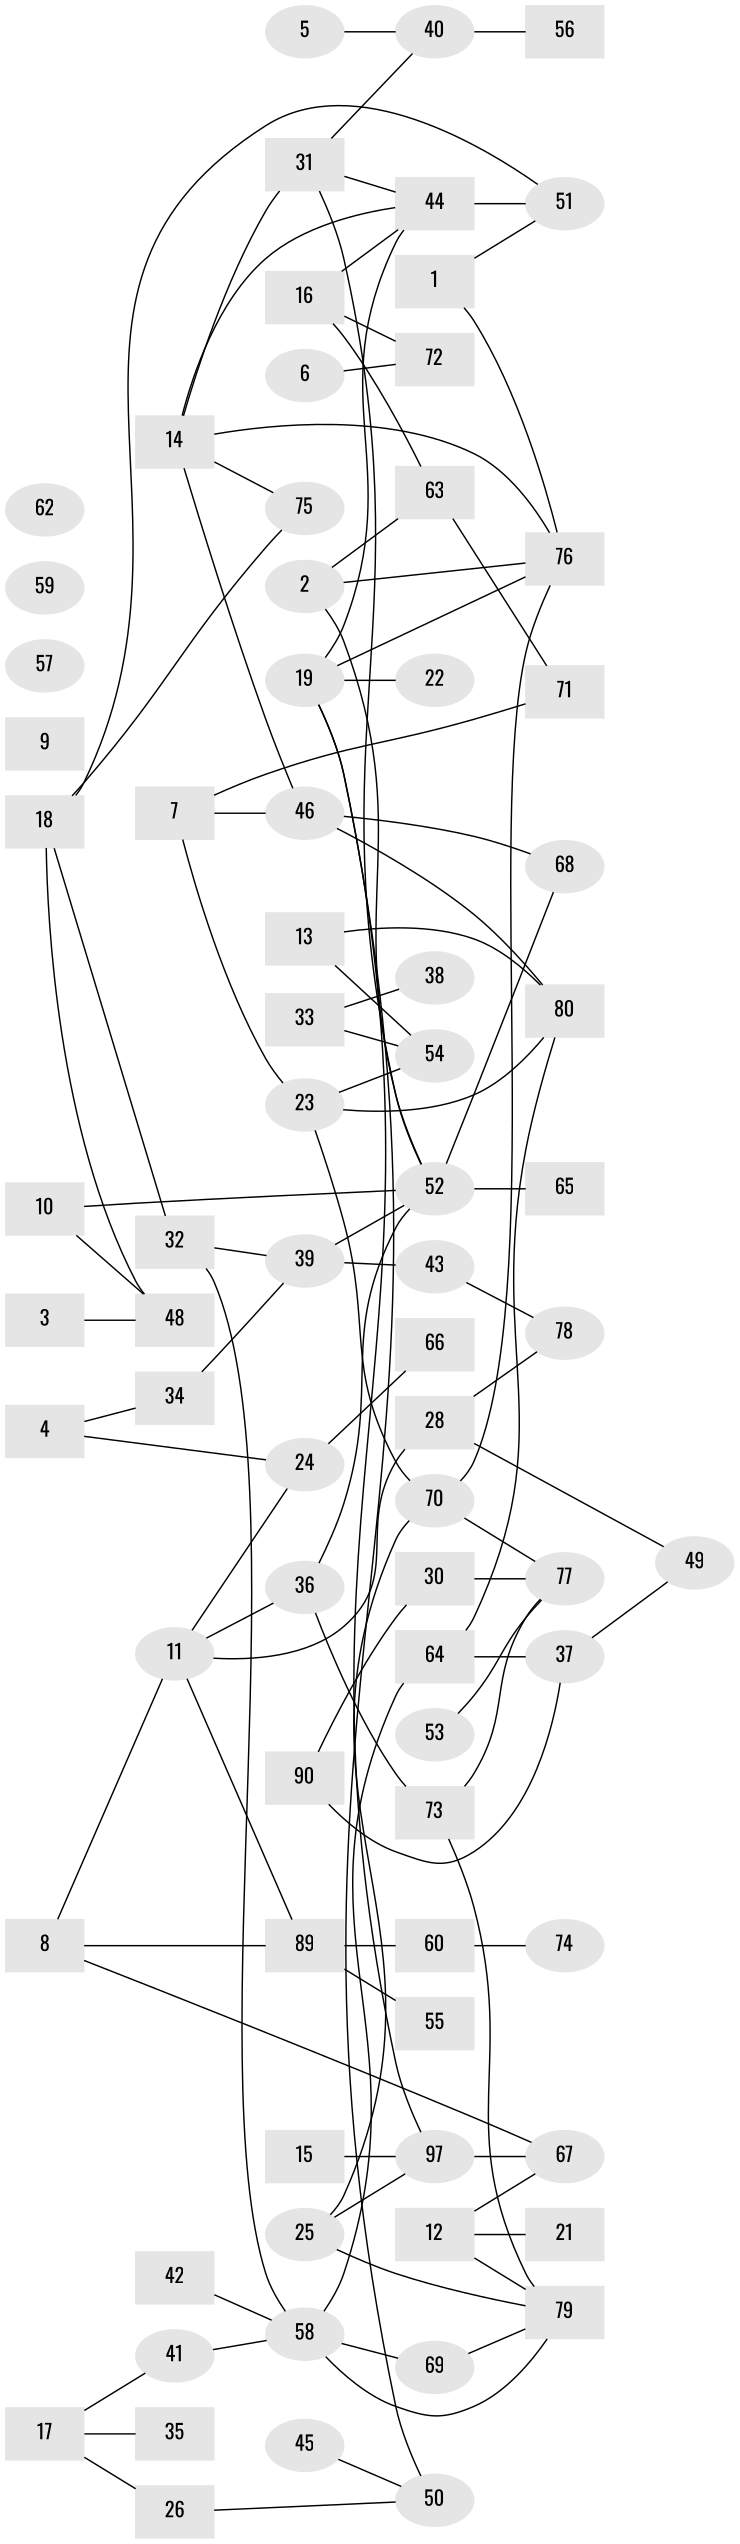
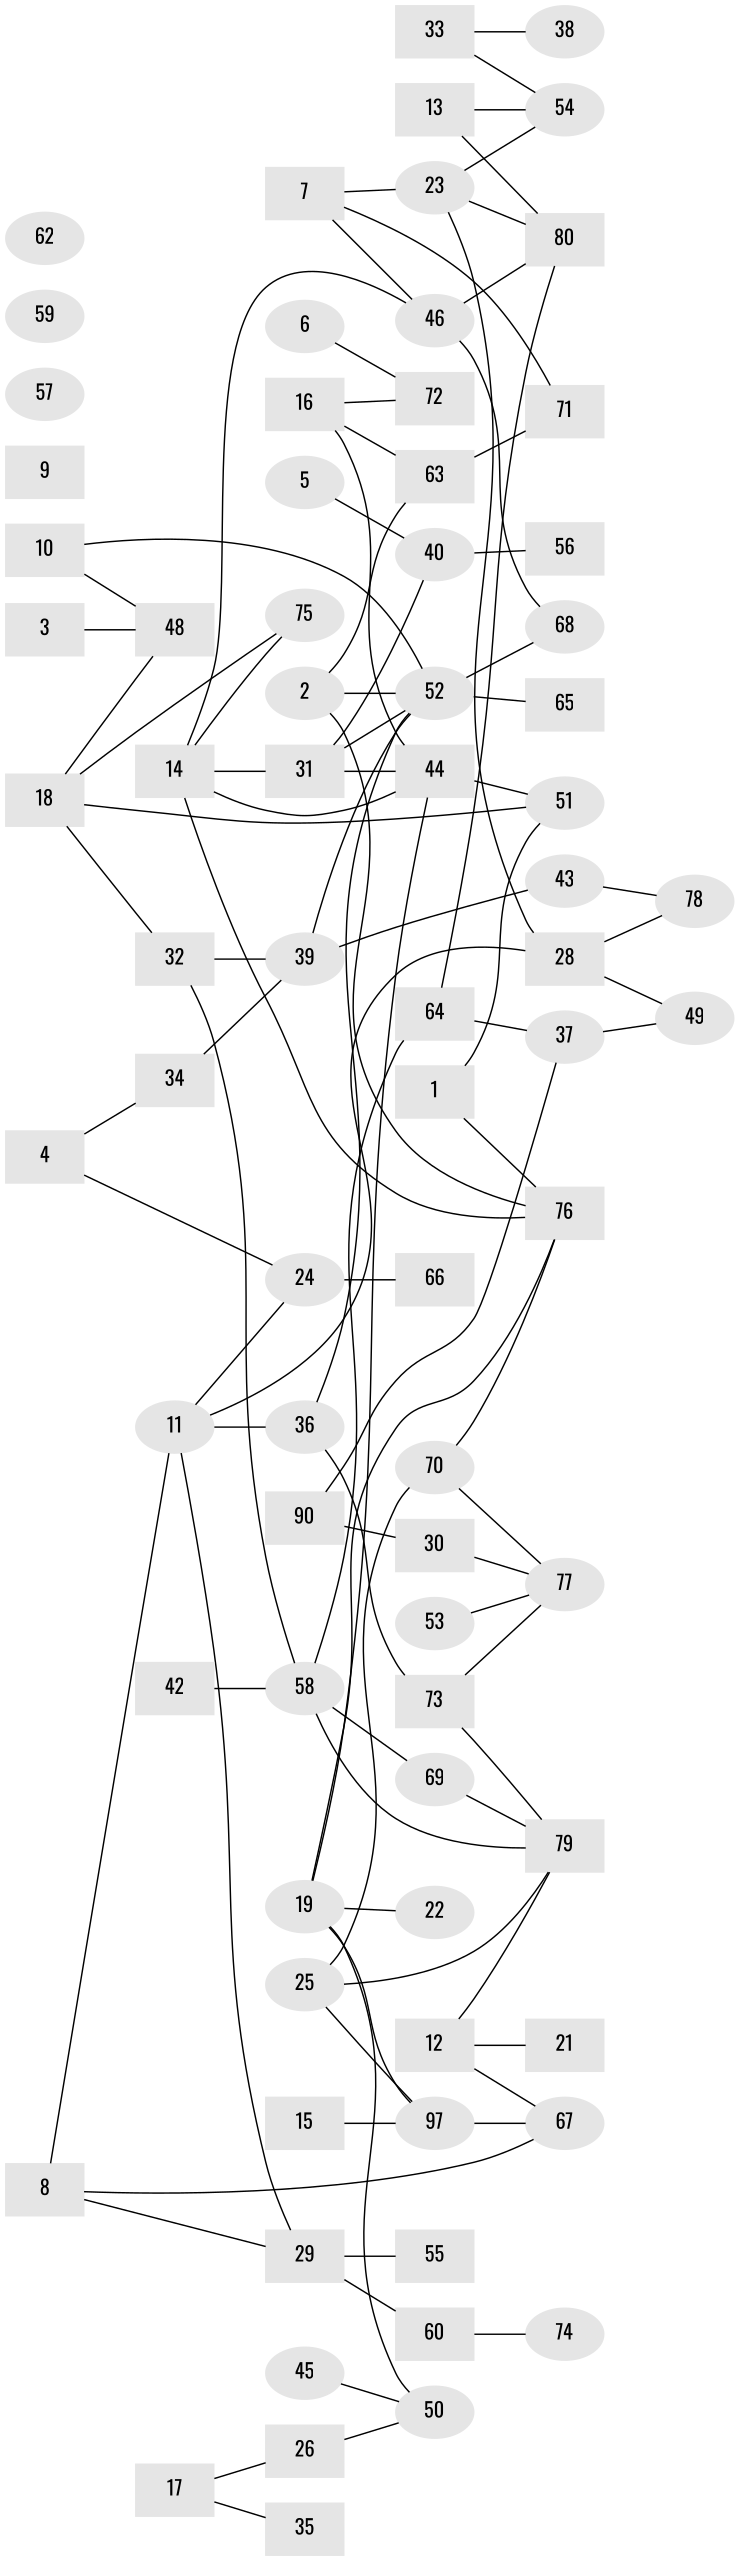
edge "23" -- "70": now "23" -- "28"
node "89": label "89" -> "29"
node "41": removed
